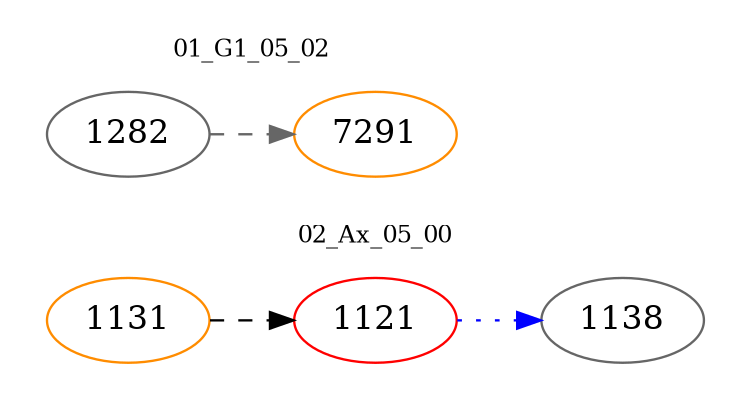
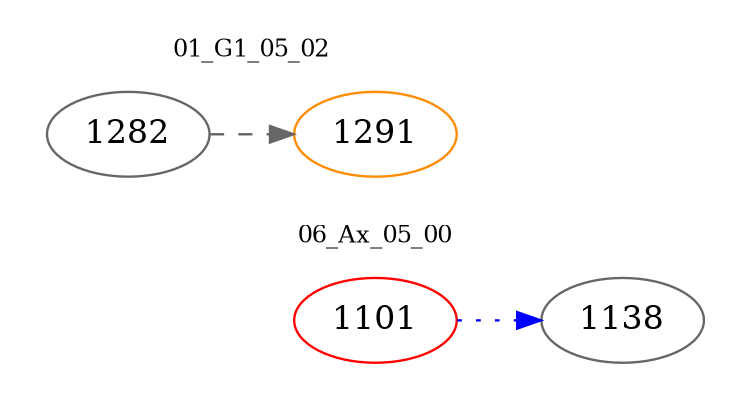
node "7291": label "7291" -> "1291"
cluster "02_Ax_05_00": label "02_Ax_05_00" -> "06_Ax_05_00"
node "1131": removed
node "1121": label "1121" -> "1101"
